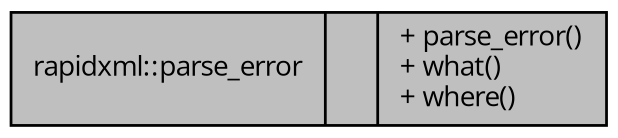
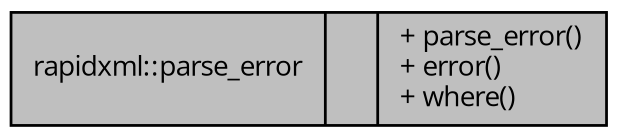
node "rapidxml::parse_error": text "+ what()" -> "+ error()"
